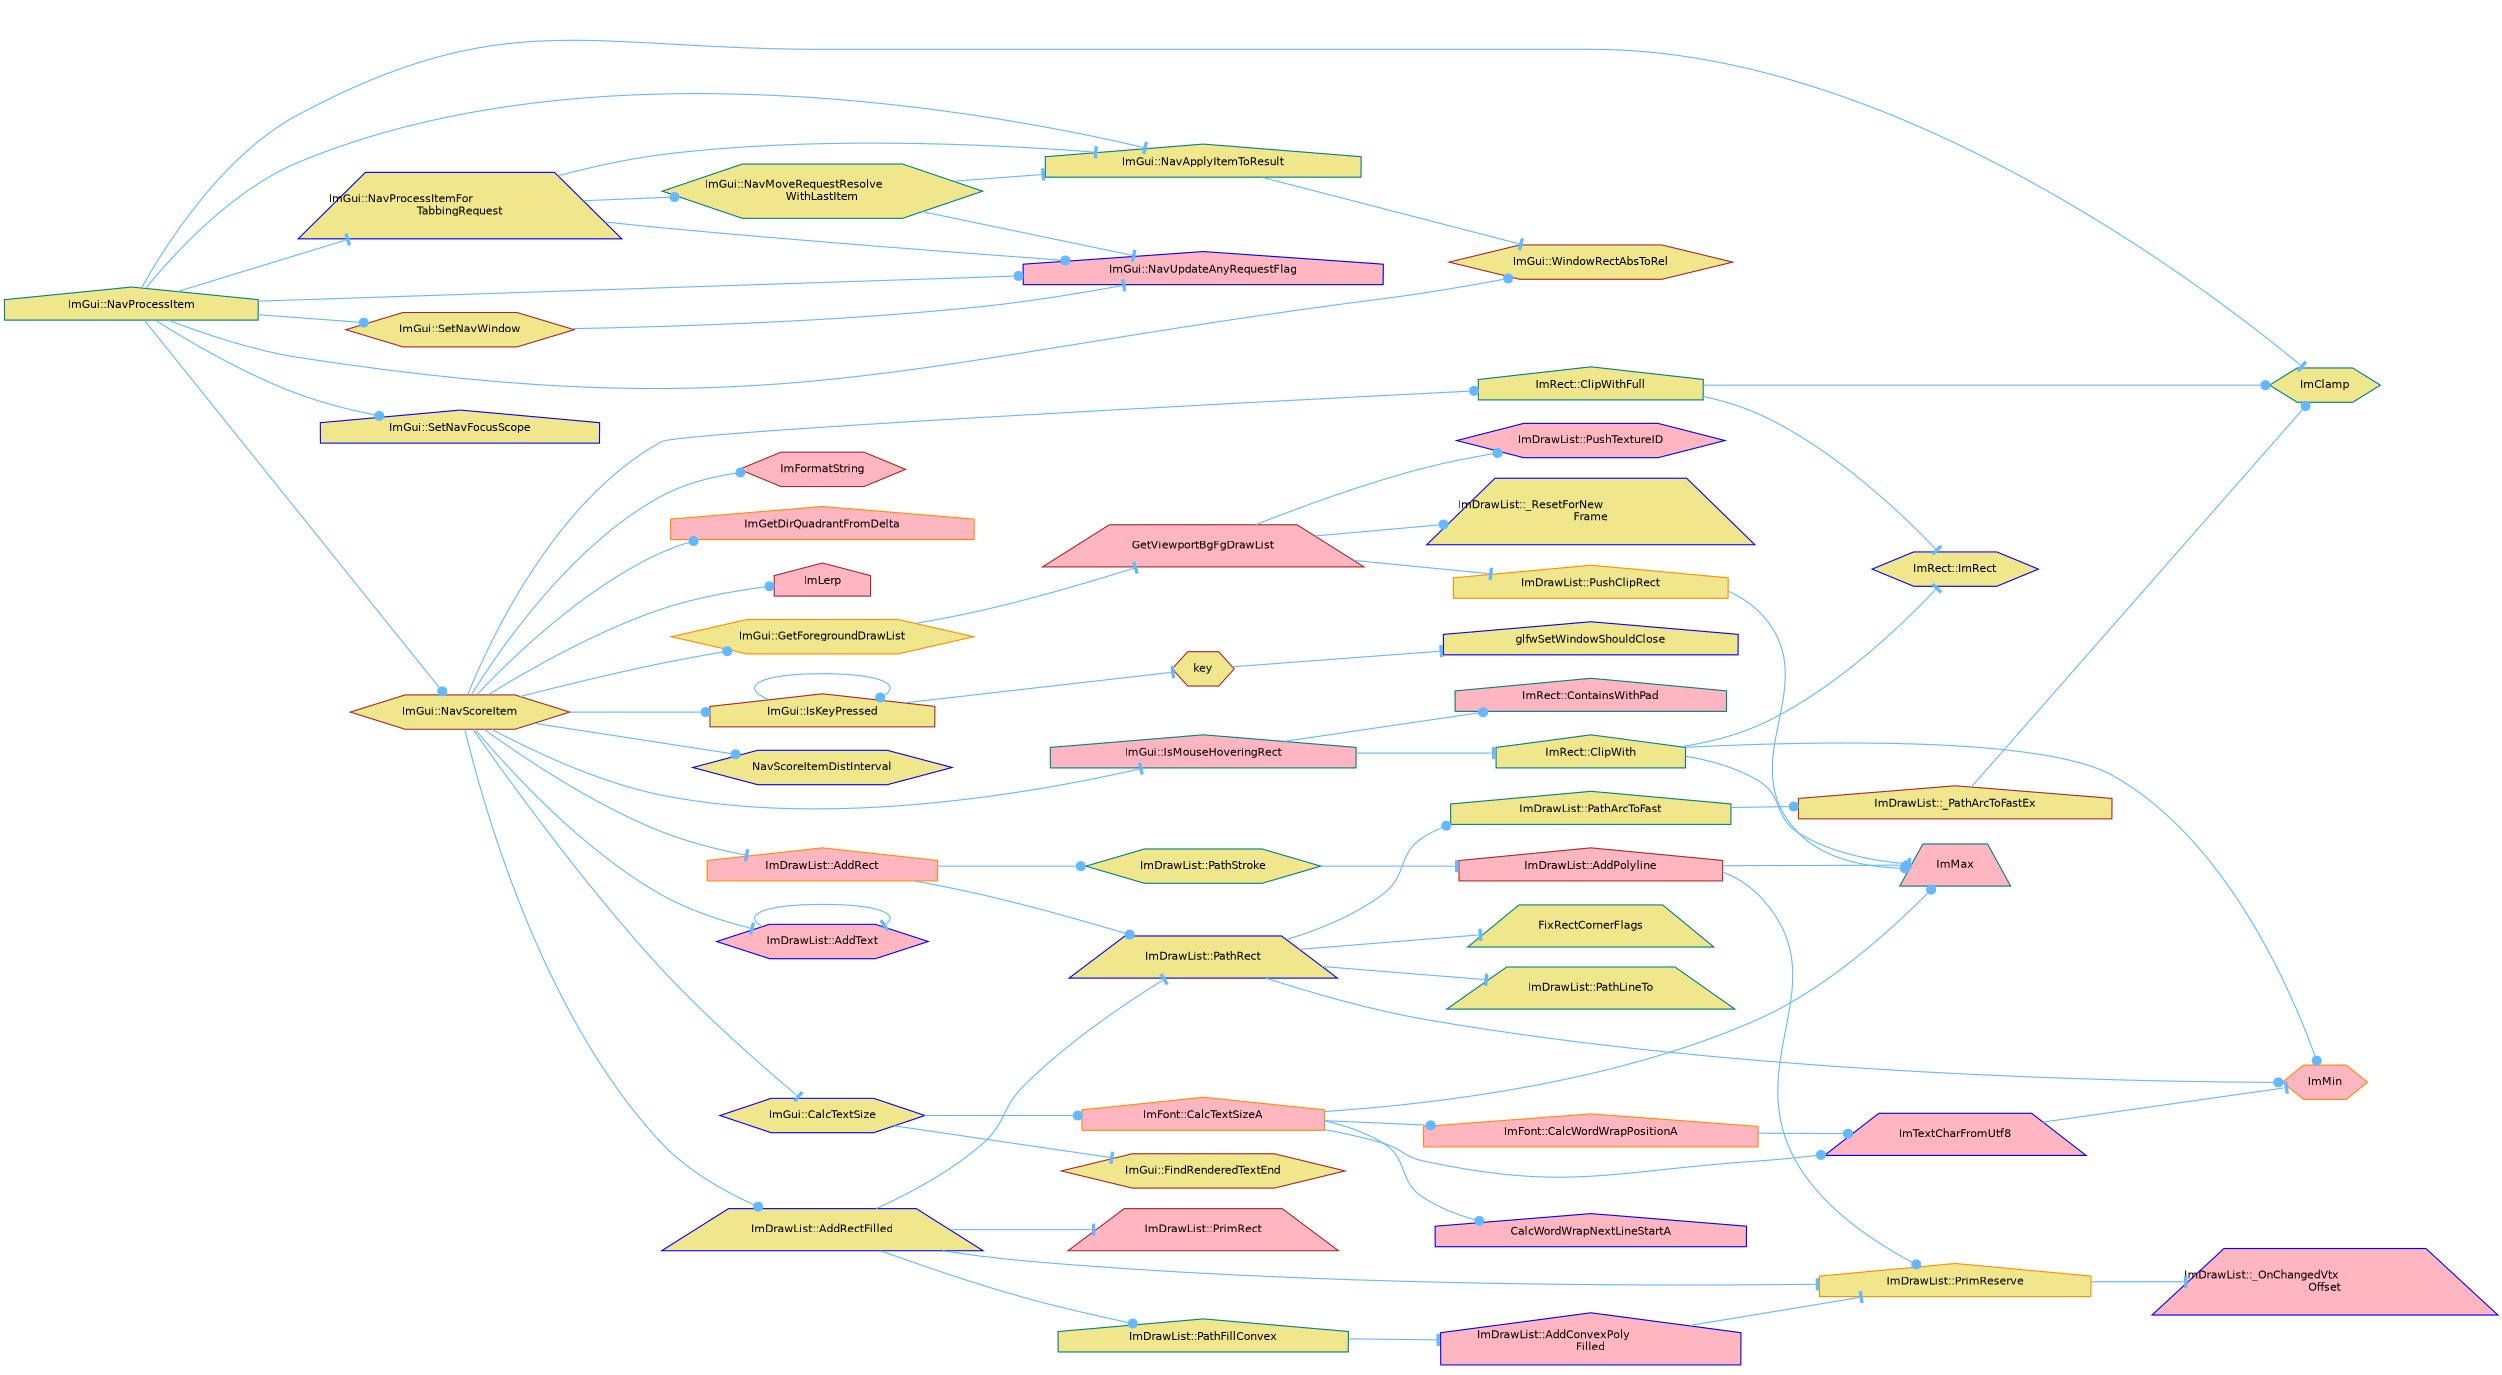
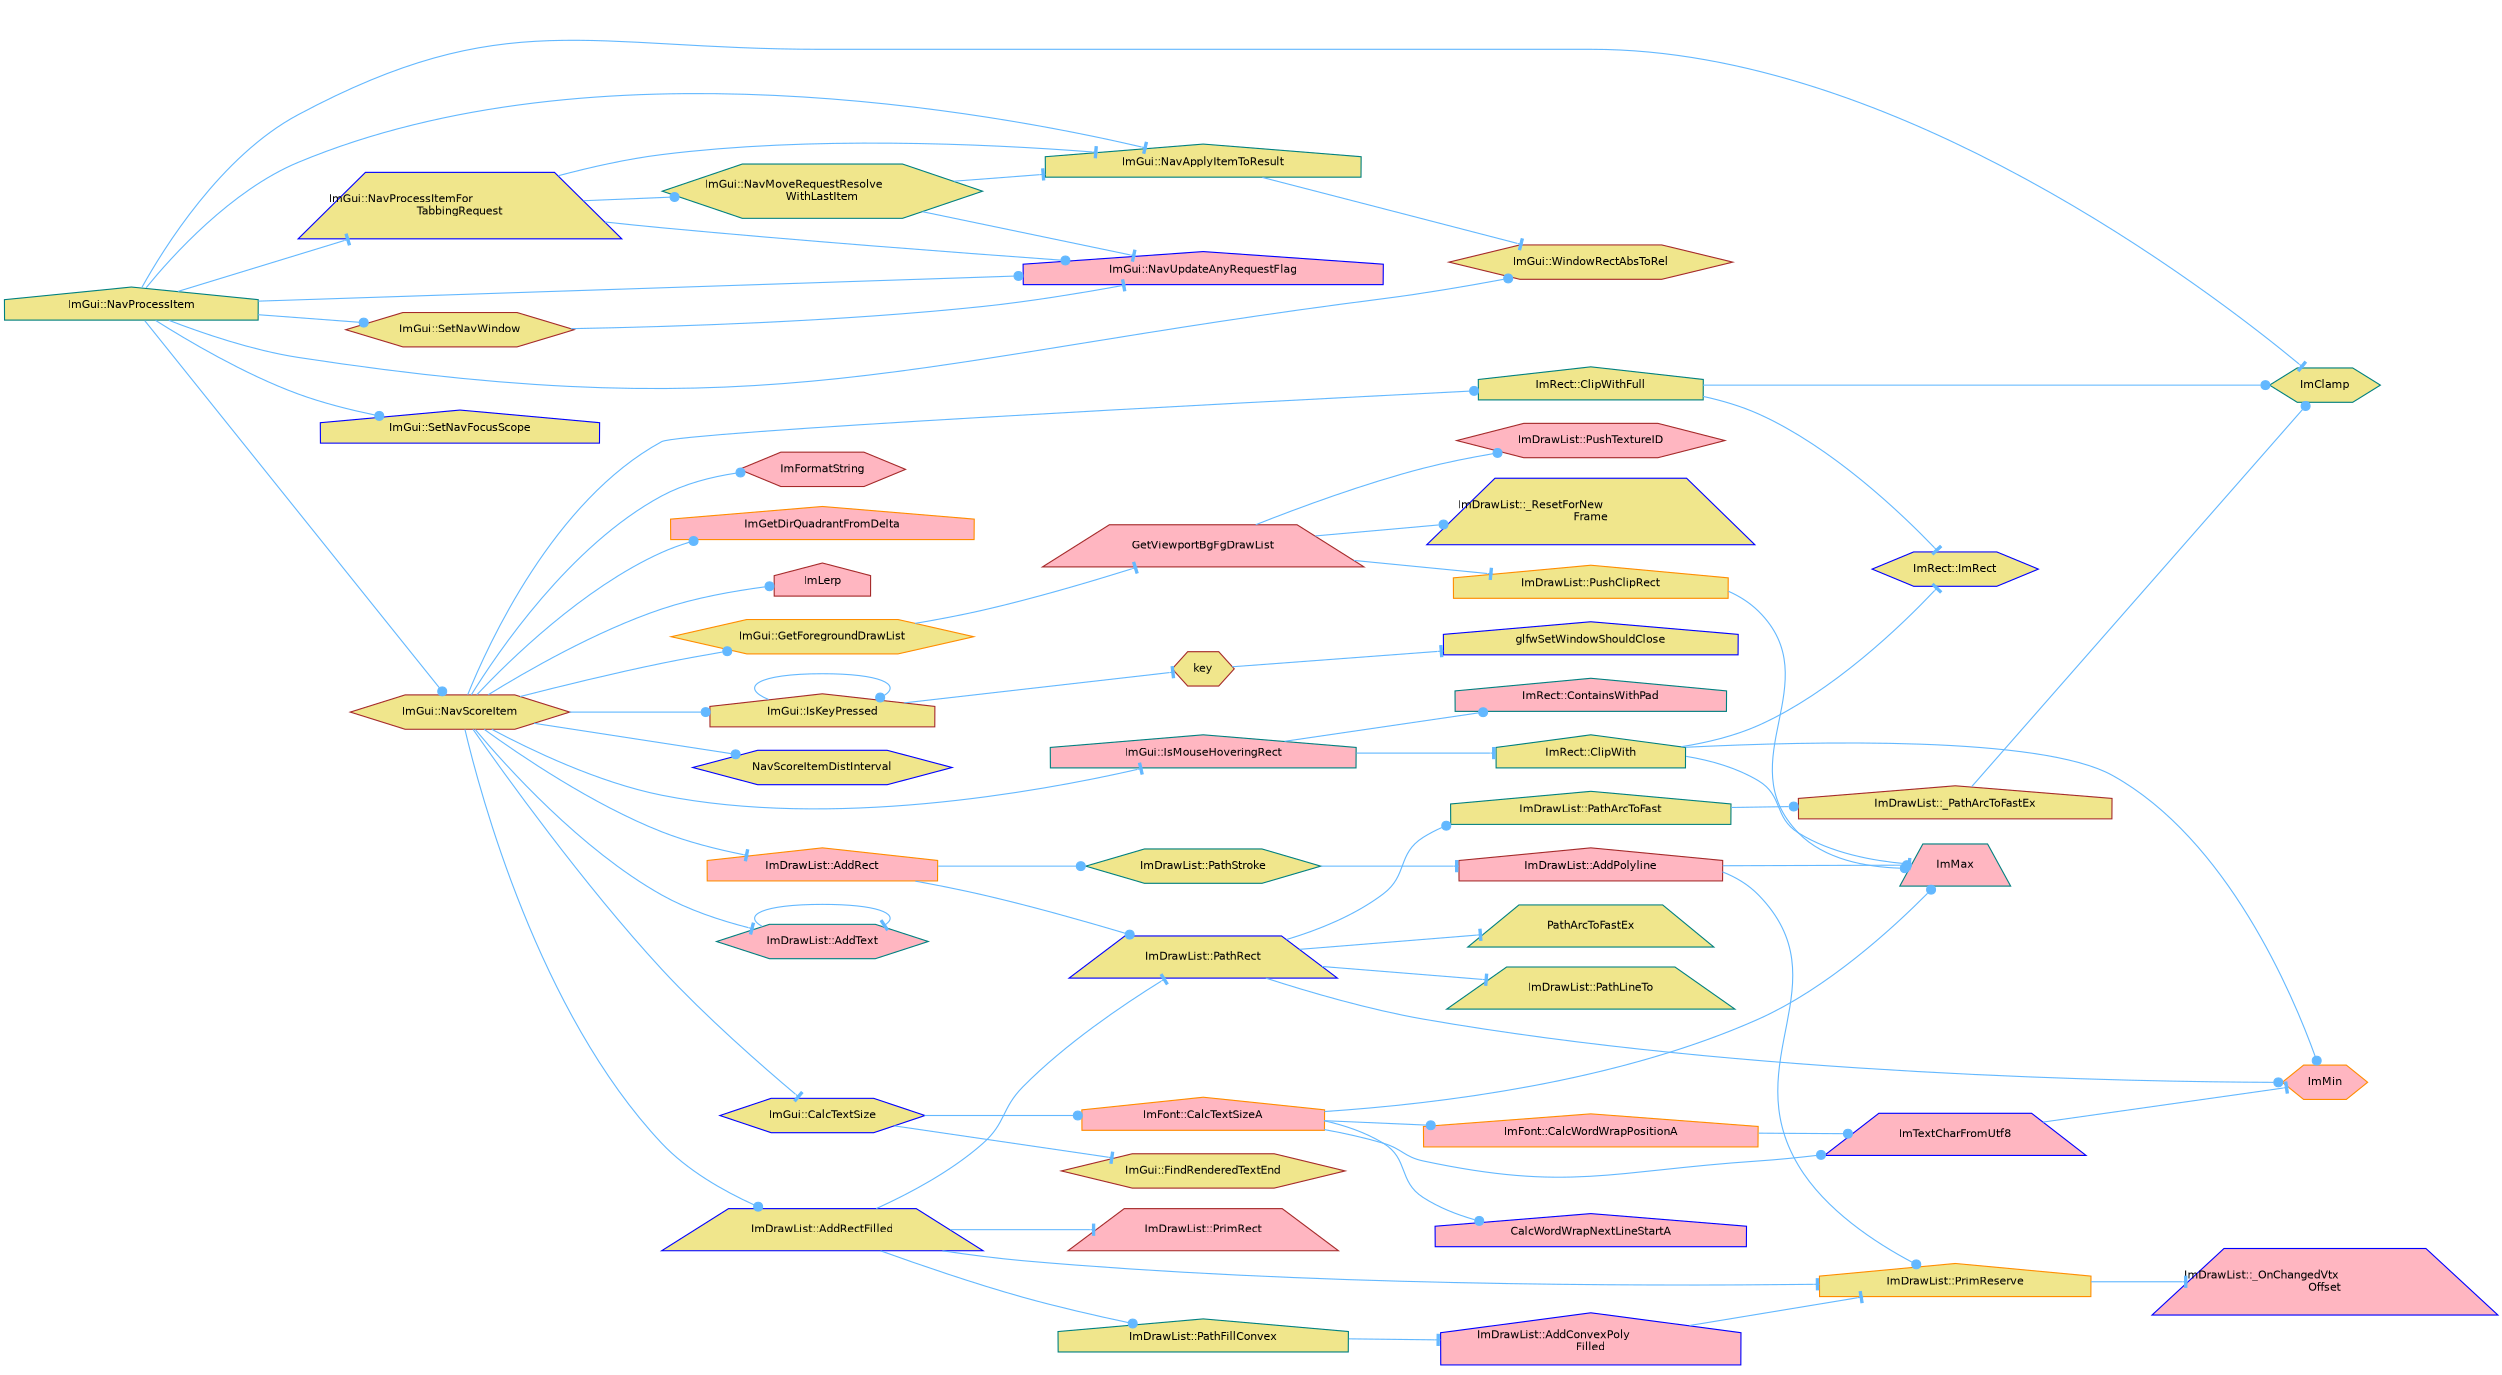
node "ImDrawList::PushTextureID": color blue -> brown
node "FixRectCornerFlags": label "FixRectCornerFlags" -> "PathArcToFastEx"
node "ImDrawList::AddText": color blue -> teal
